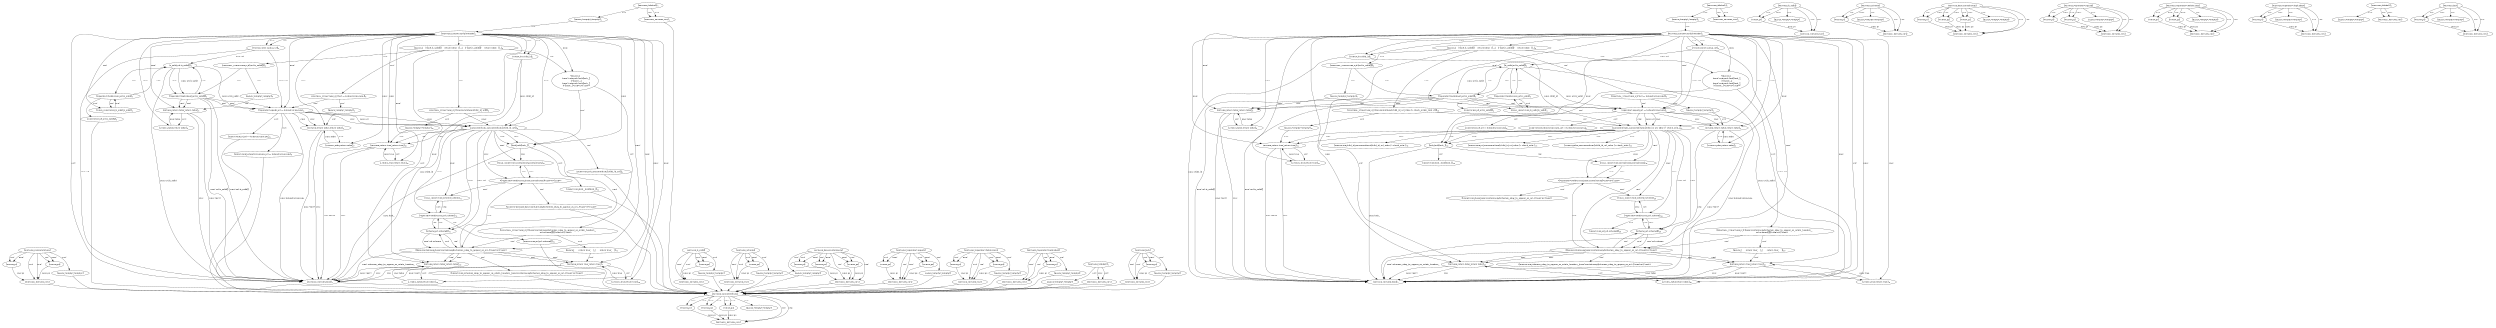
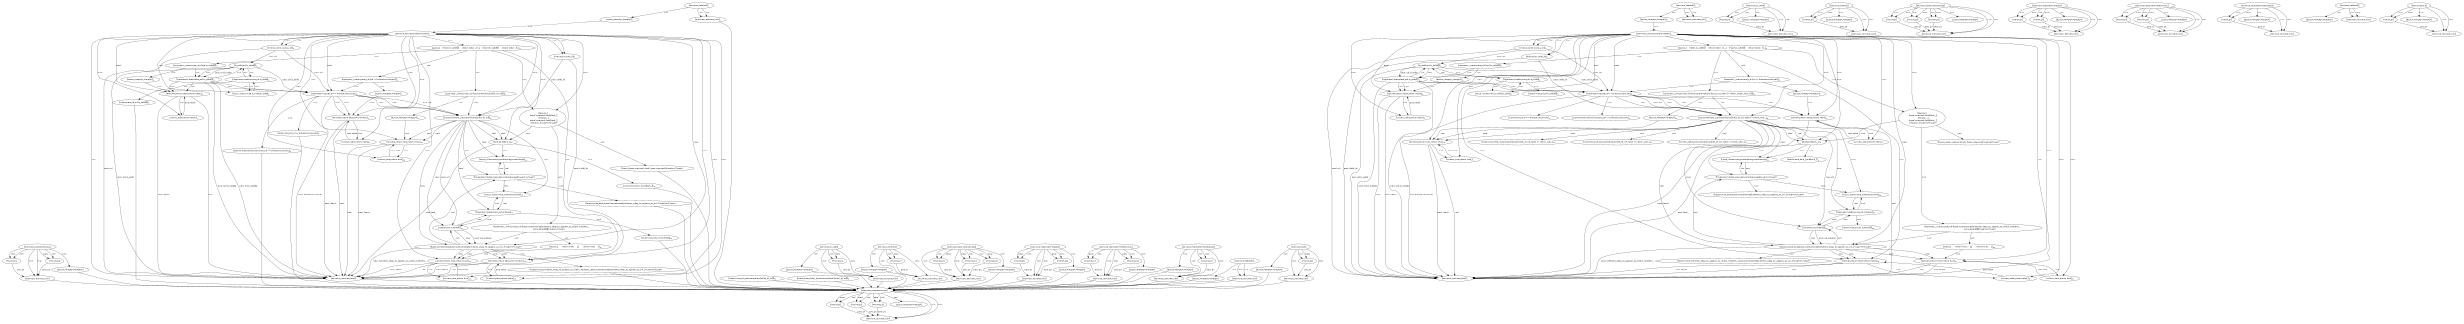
edge "(CanCommitURL,CanCommitURL(child_id, url))" -> "(IDENTIFIER,url,CanCommitURL(child_id, url))": removed, label "AST:"
node "<(LOCAL,base.AutoLock lock: base.AutoLock)<SUB>18</SUB>>": added
node "<(LOCAL,base.AutoLock lock: base.AutoLock)<SUB>13</SUB>>": added
node "(IDENTIFIER,child_id,CanCommitURL(child_id, url))": added
